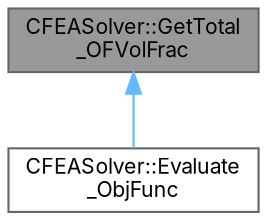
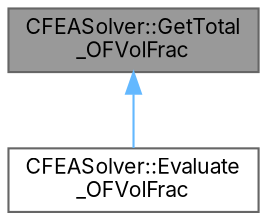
node "CFEASolver::Evaluate _ObjFunc": label "CFEASolver::Evaluate _ObjFunc" -> "CFEASolver::Evaluate _OFVolFrac"
